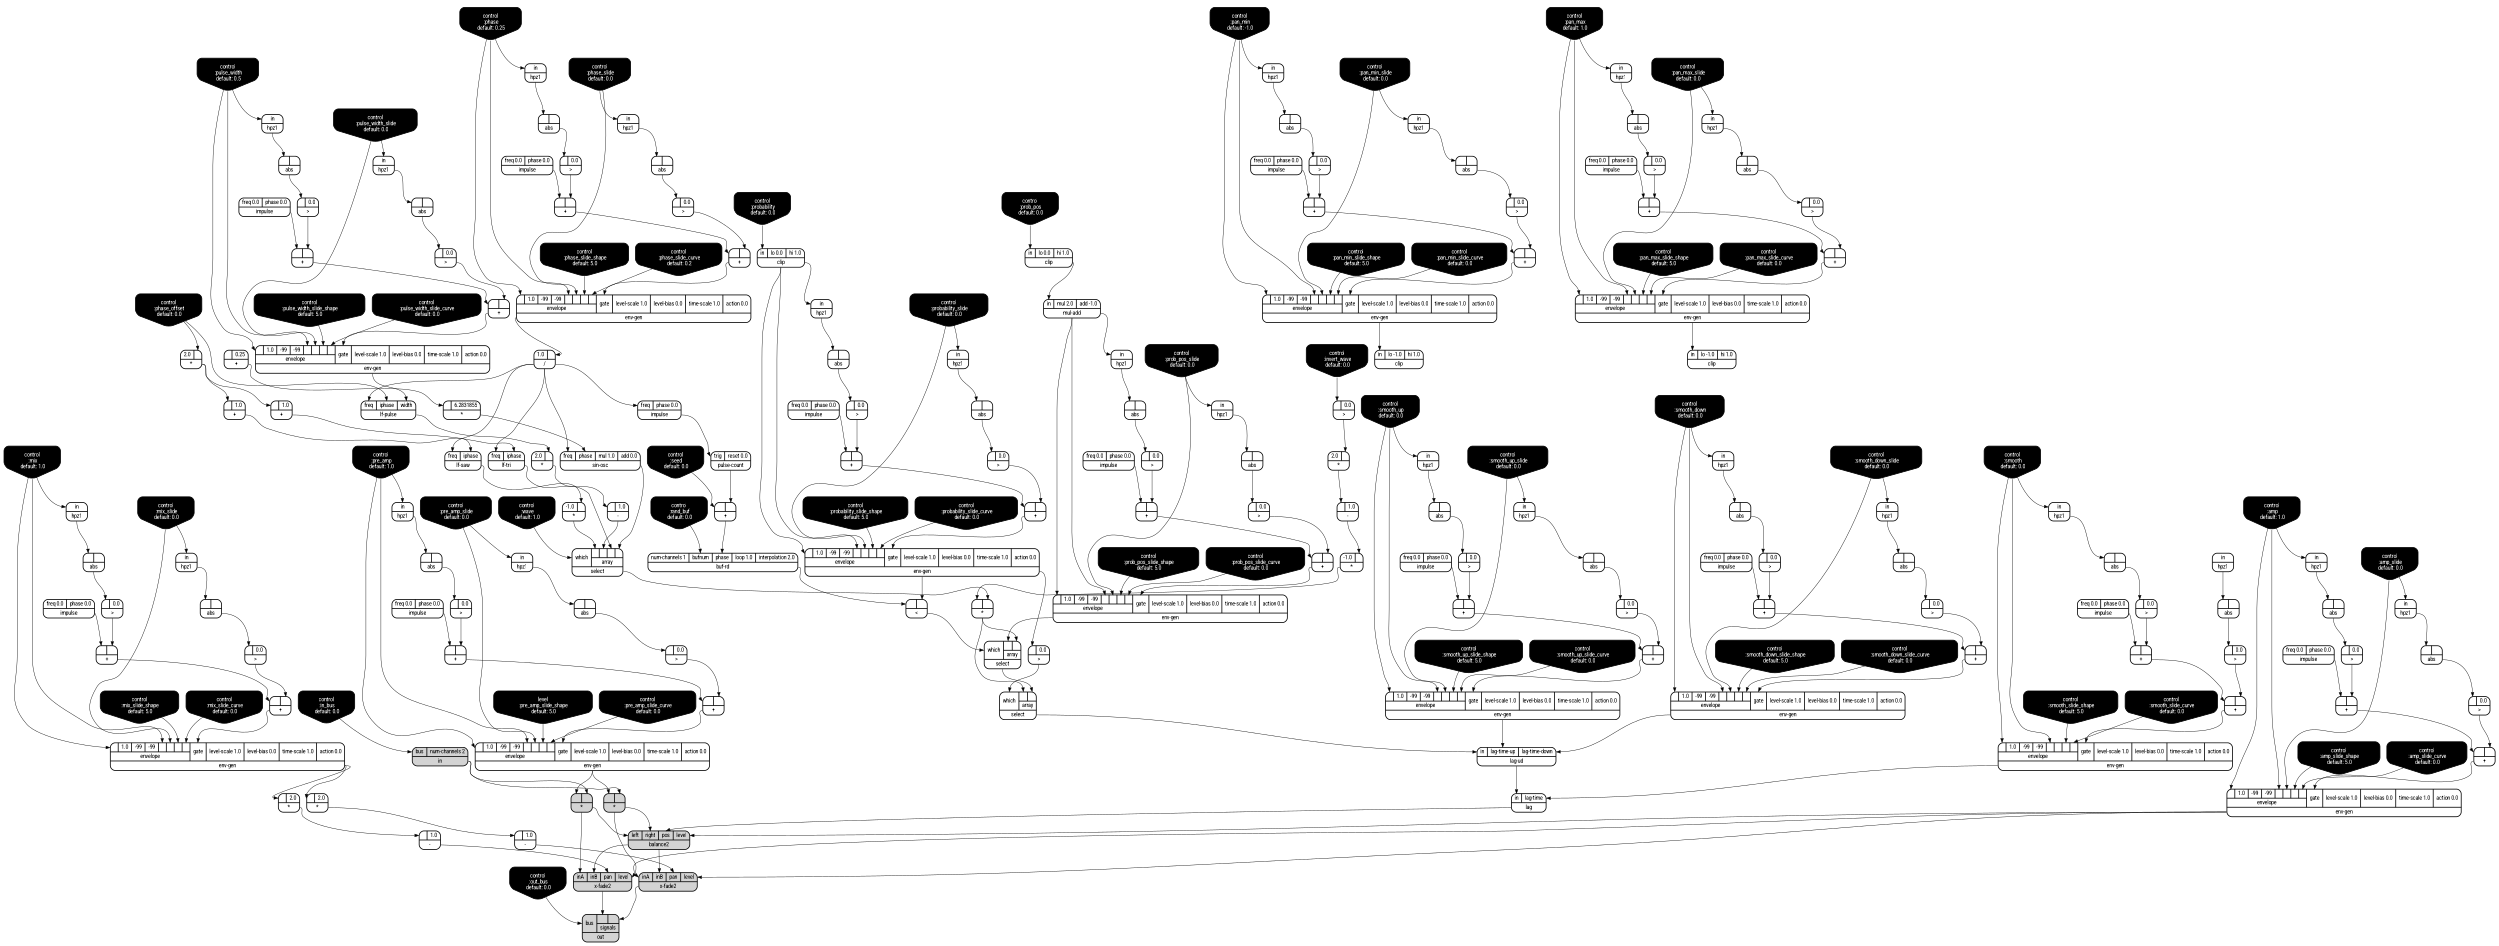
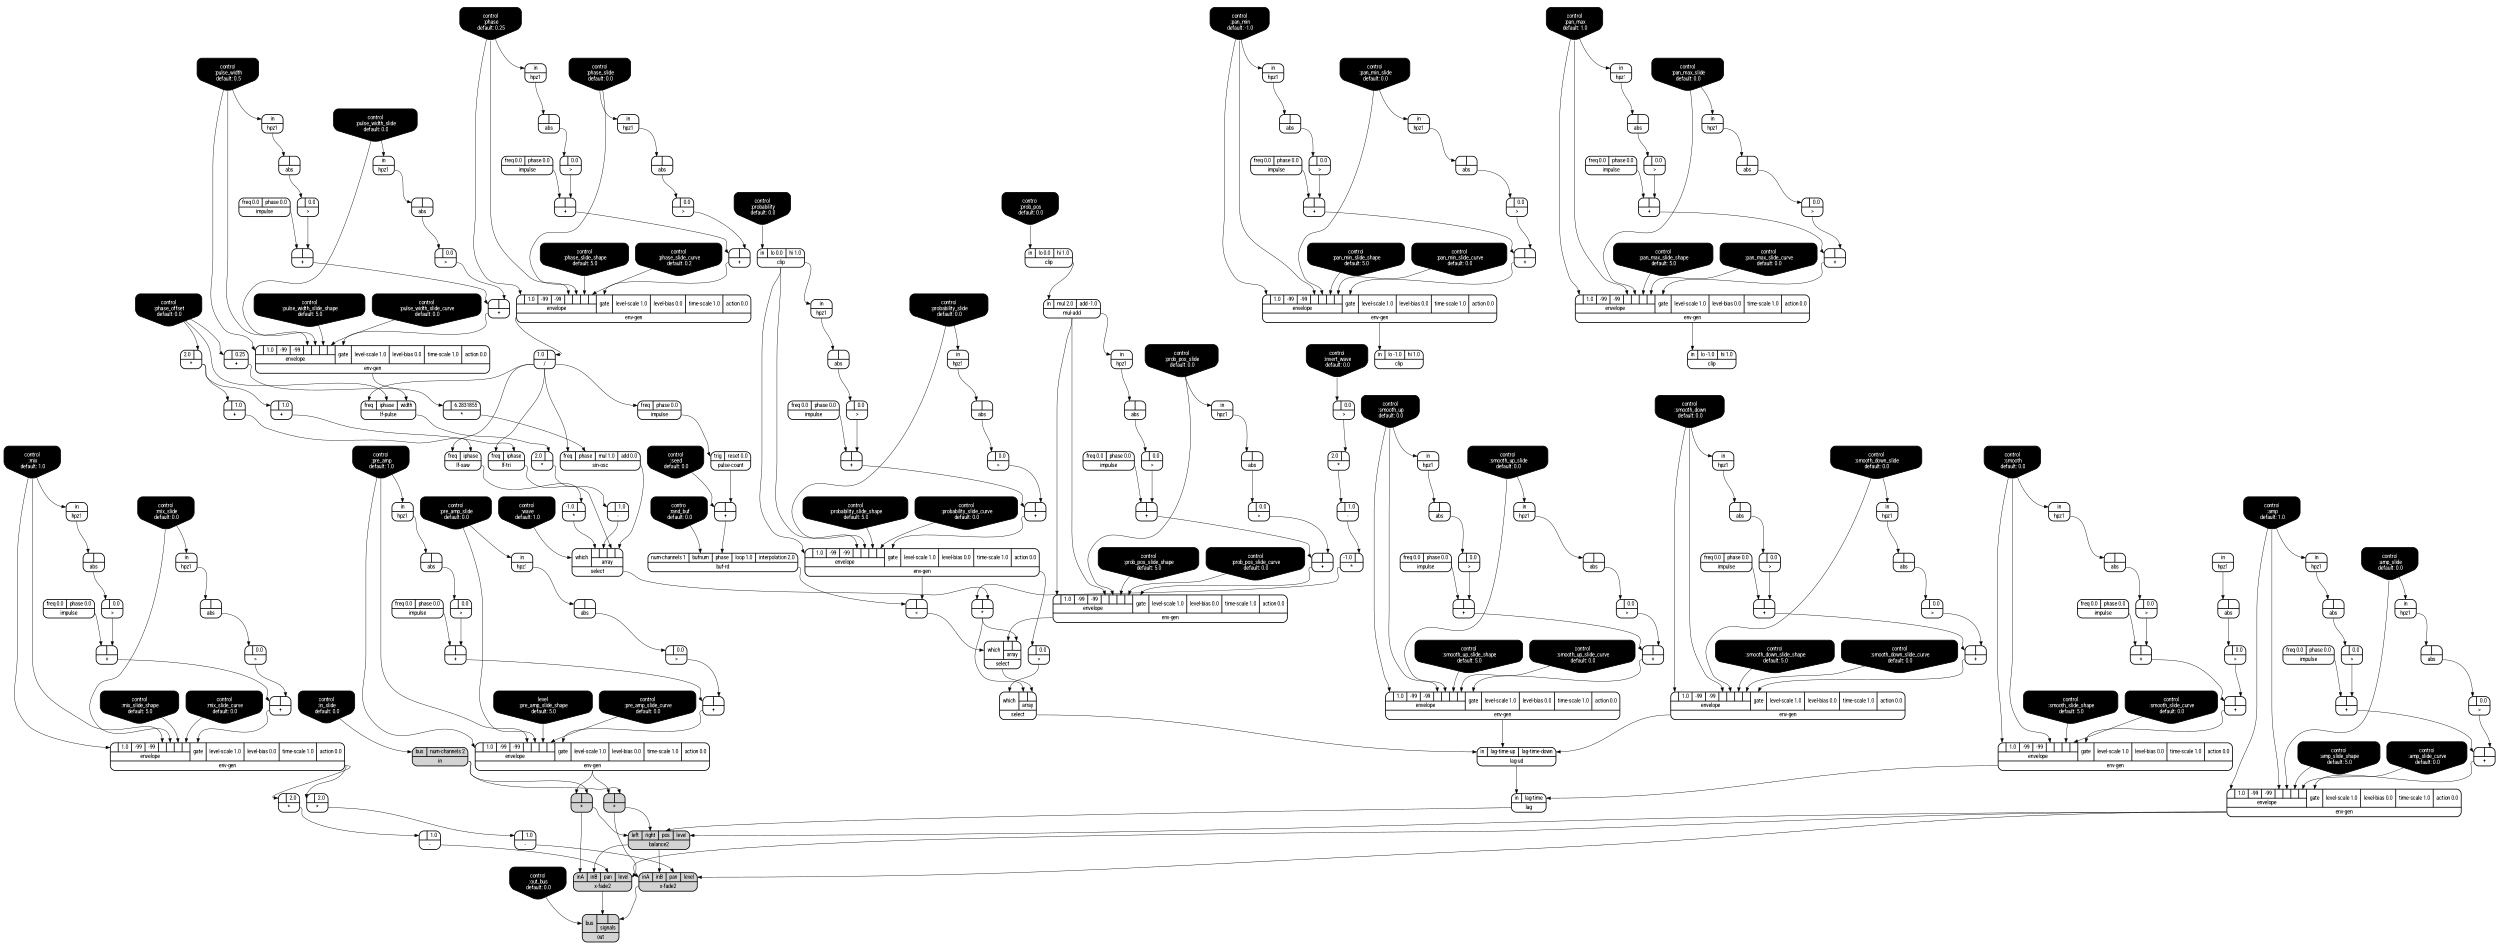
edge "control :phase_offset default: 0.0" -> "0.25": added
node "control :in_bus default: 0.0": label "control :in_bus default: 0.0" -> "control :in_slide default: 0.0"
